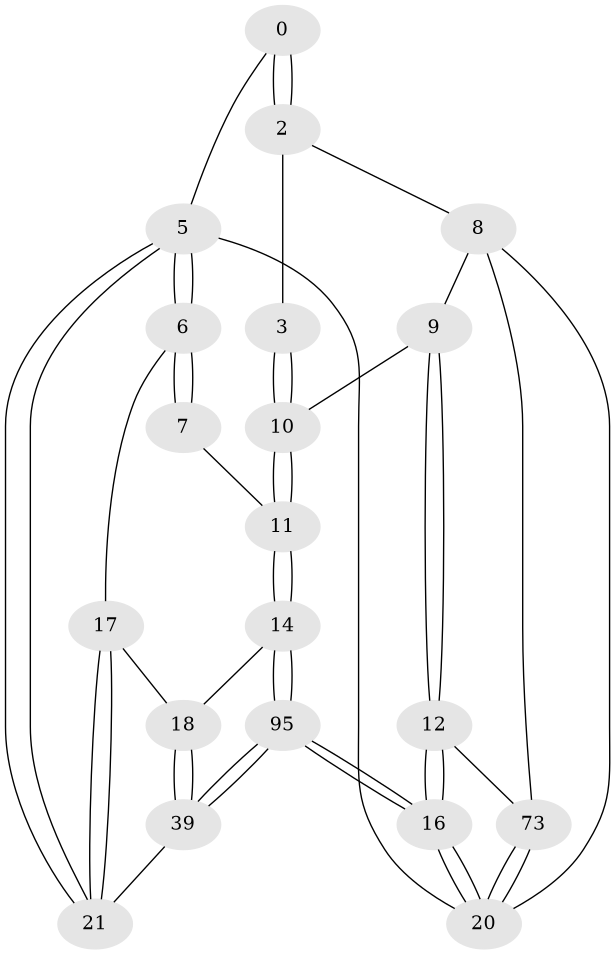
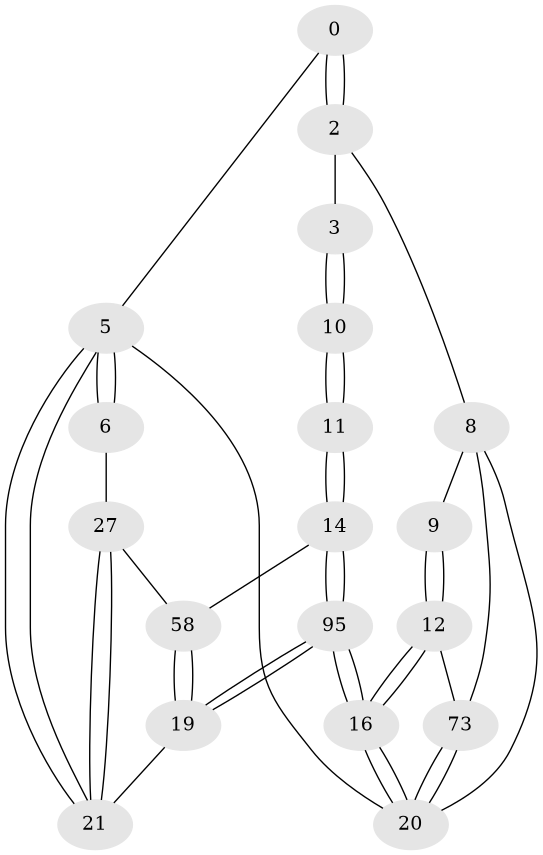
edge "9" -- "10": removed
node "7": removed
node "17": label "17" -> "27"
node "18": label "18" -> "58"
node "39": label "39" -> "19"
